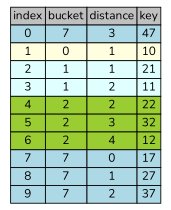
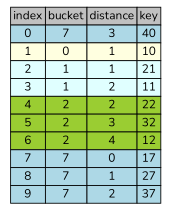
node "index": text "47" -> "40"
